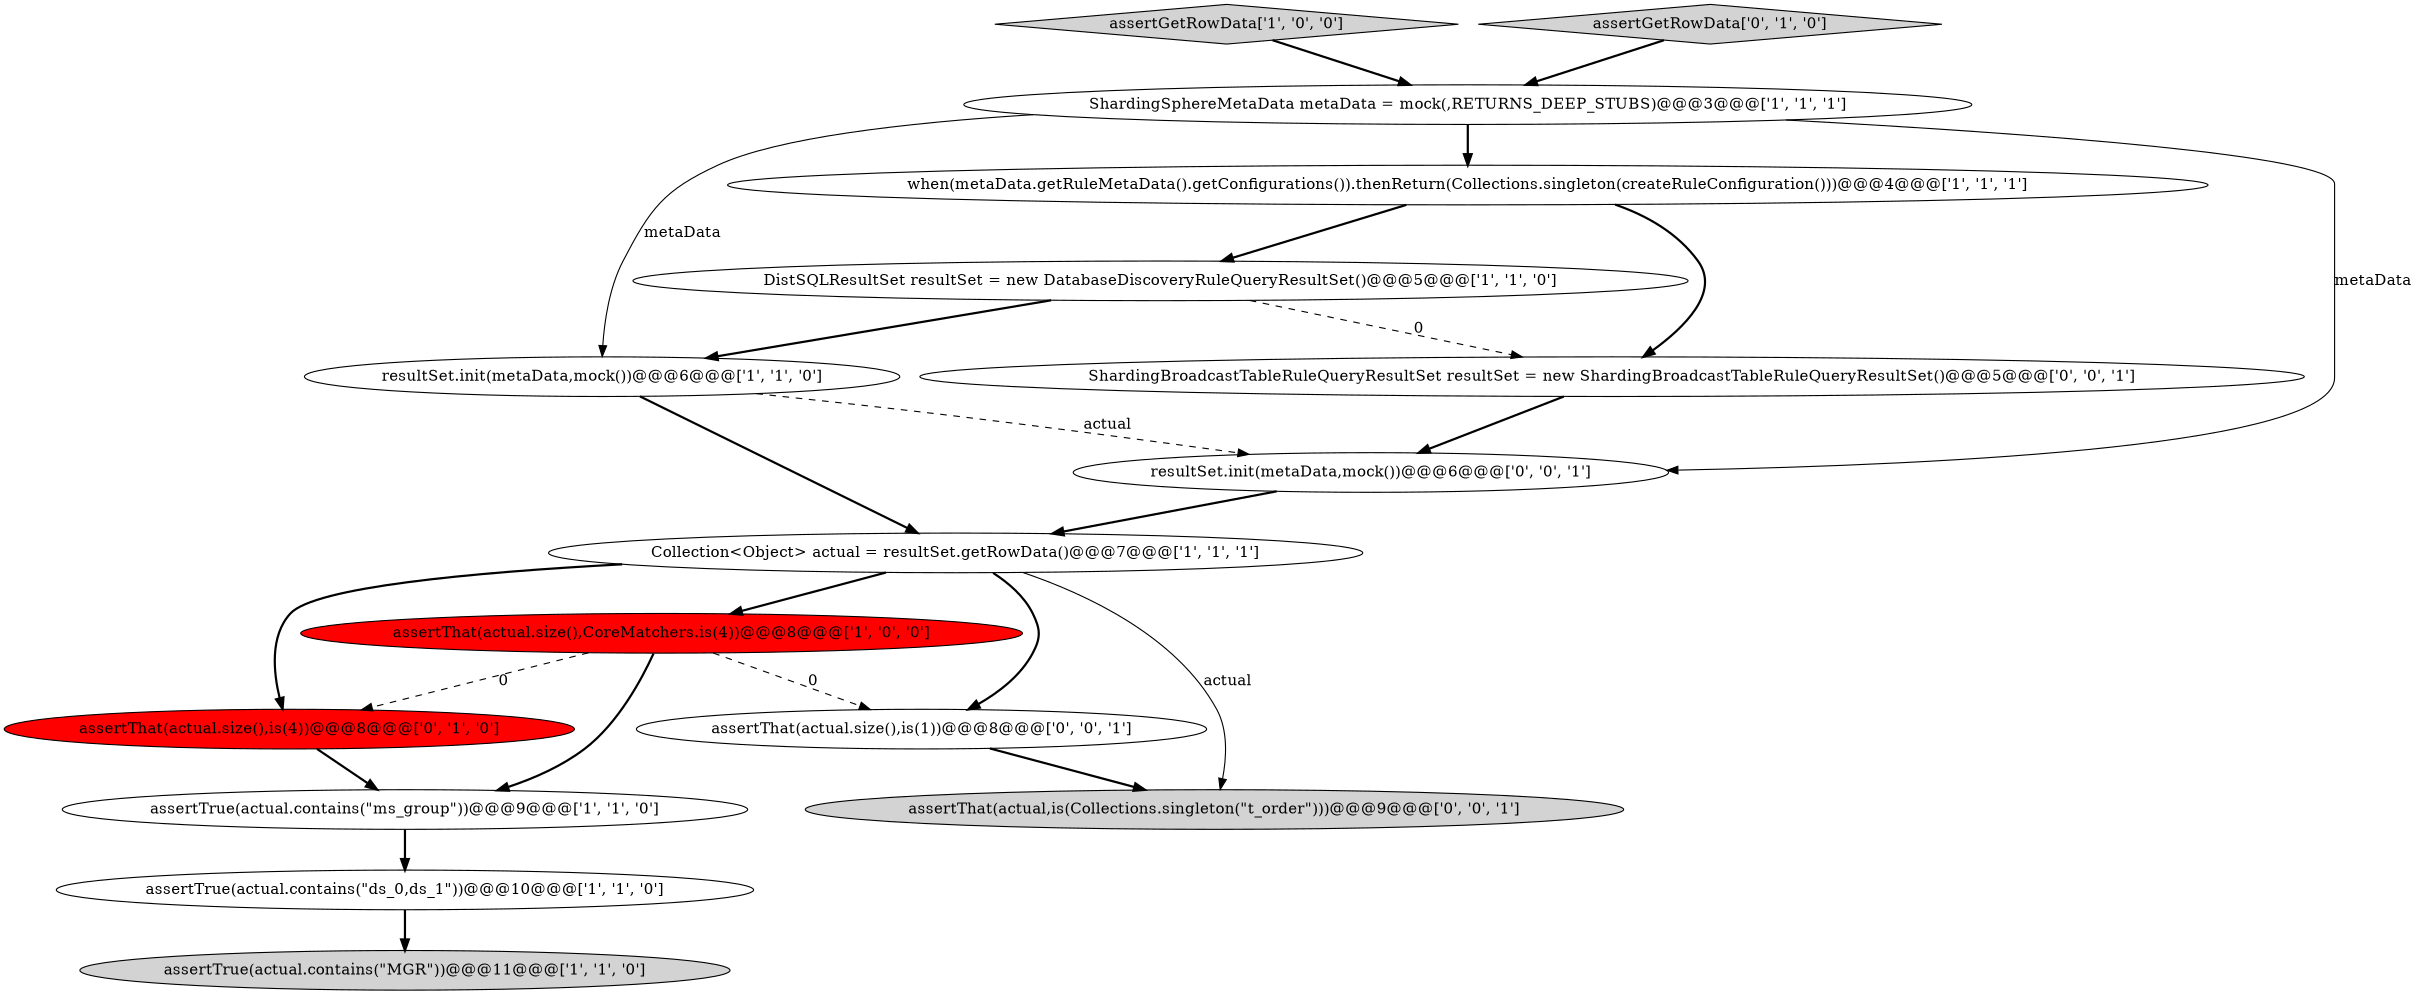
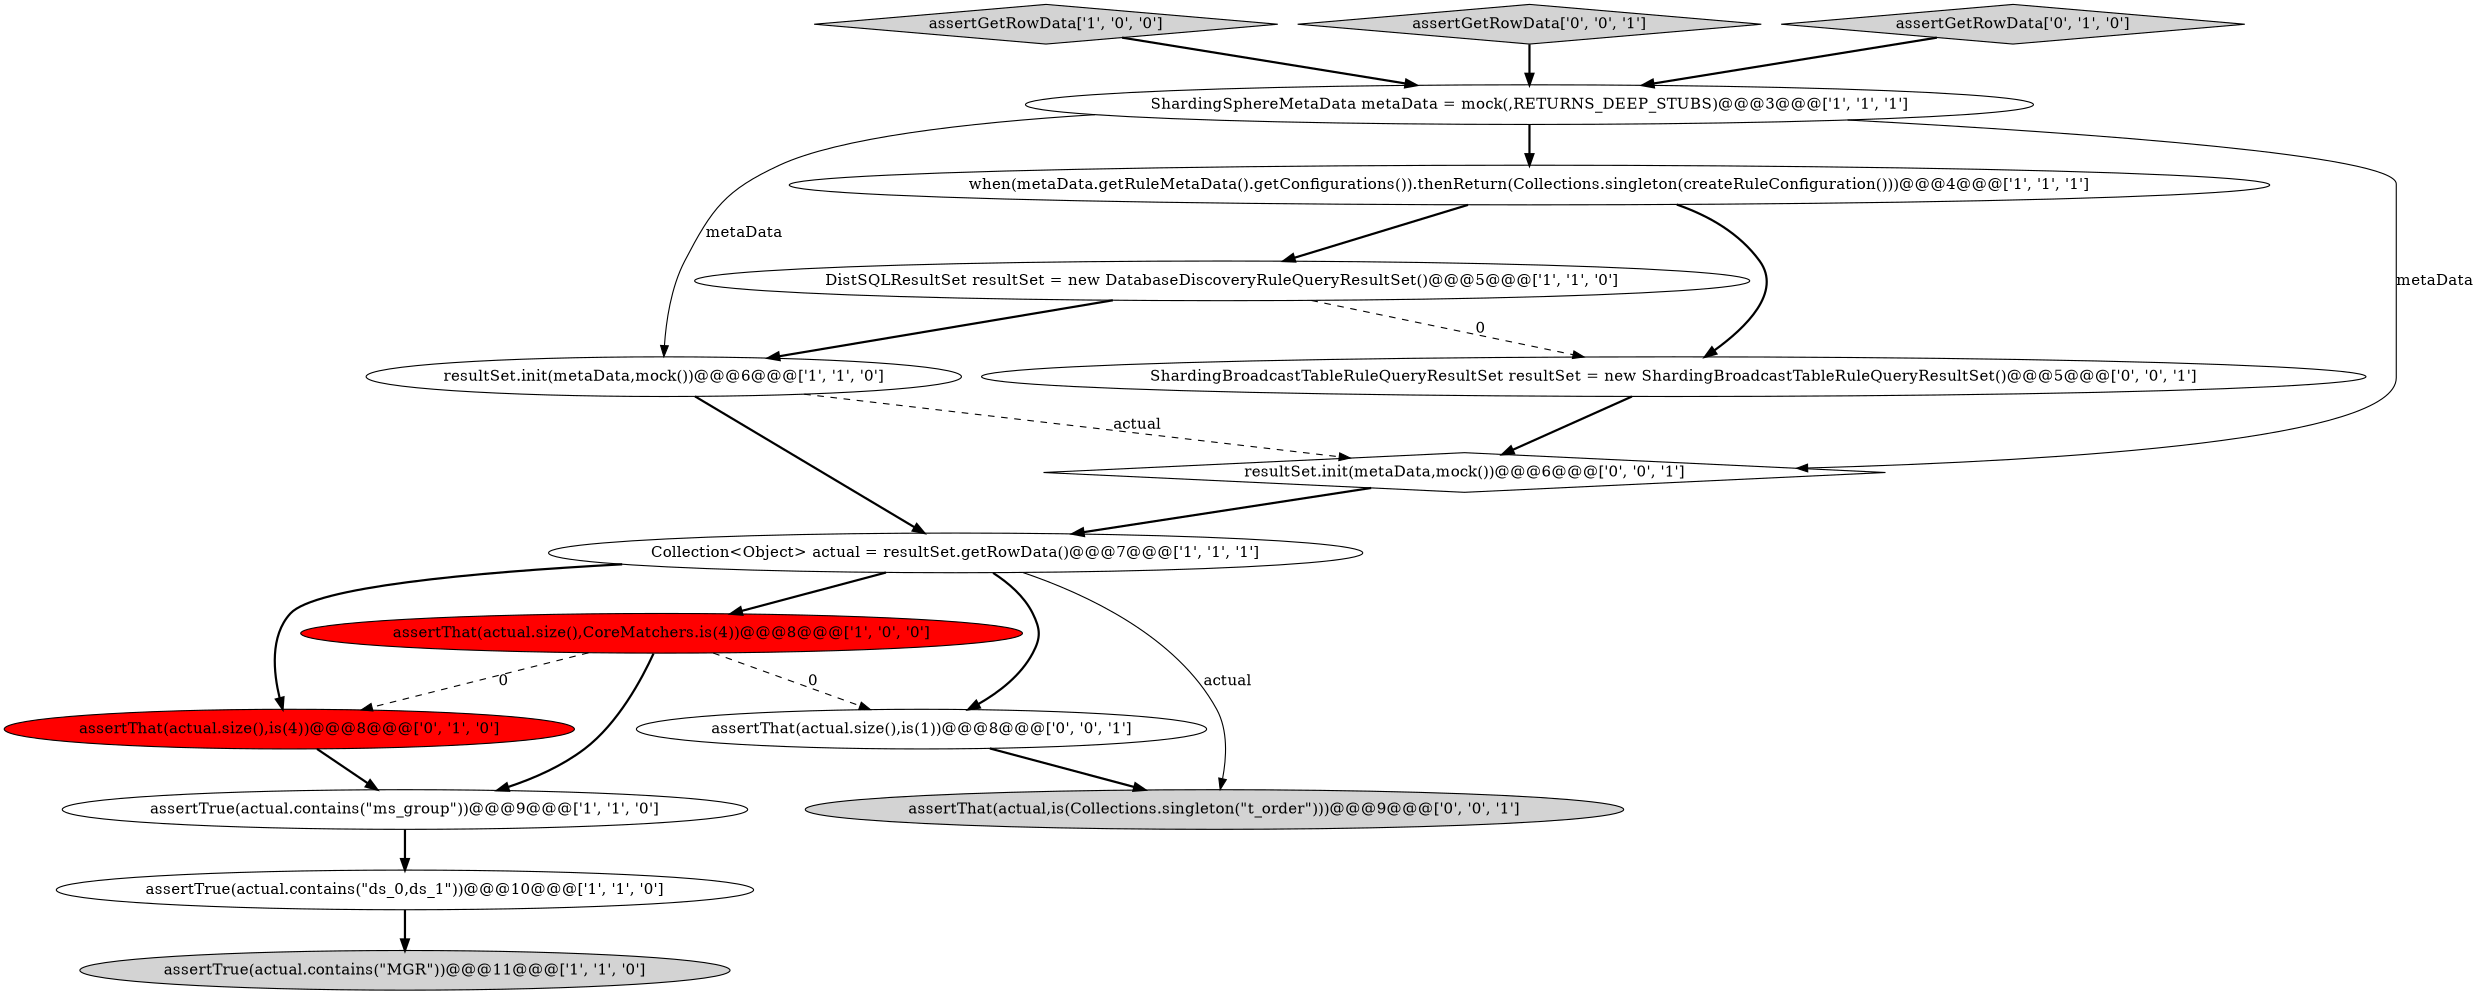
node "assertGetRowData['0', '0', '1']": added
node "resultSet.init(metaData,mock())@@@6@@@['0', '0', '1']": shape ellipse -> diamond
